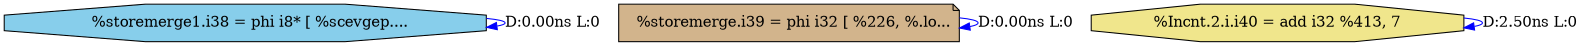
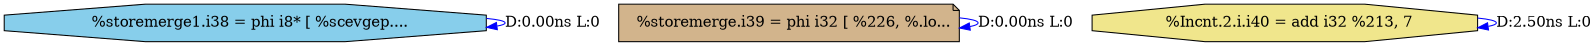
node "%Incnt.2.i.i40 = add i32 %413, 7": label "%Incnt.2.i.i40 = add i32 %413, 7" -> "%Incnt.2.i.i40 = add i32 %213, 7"
